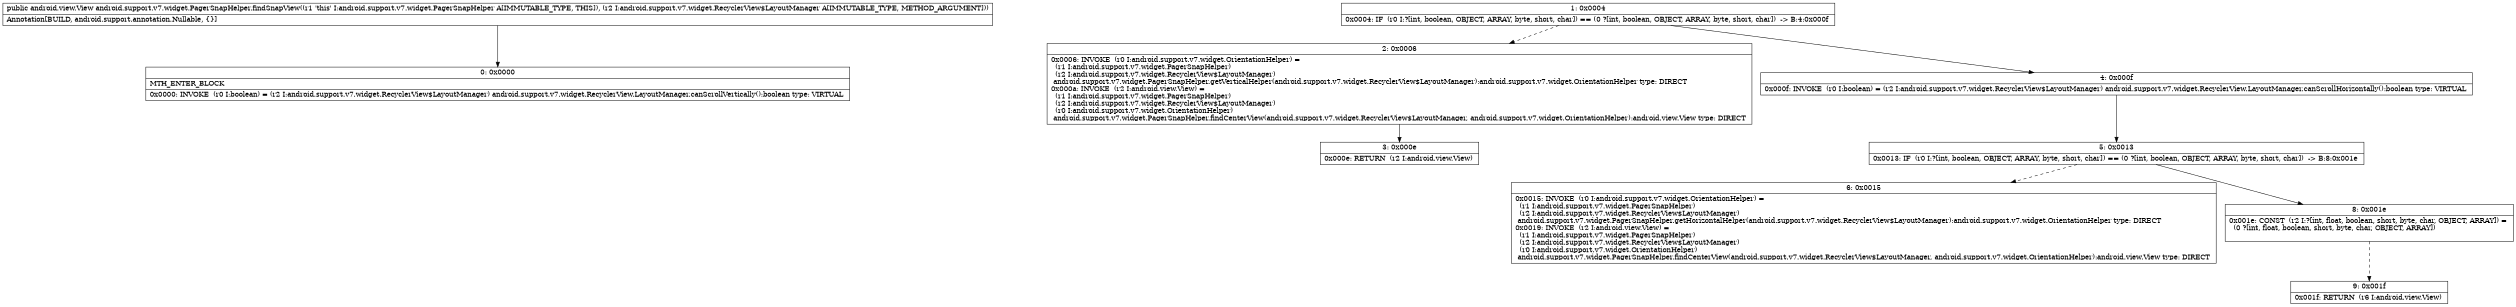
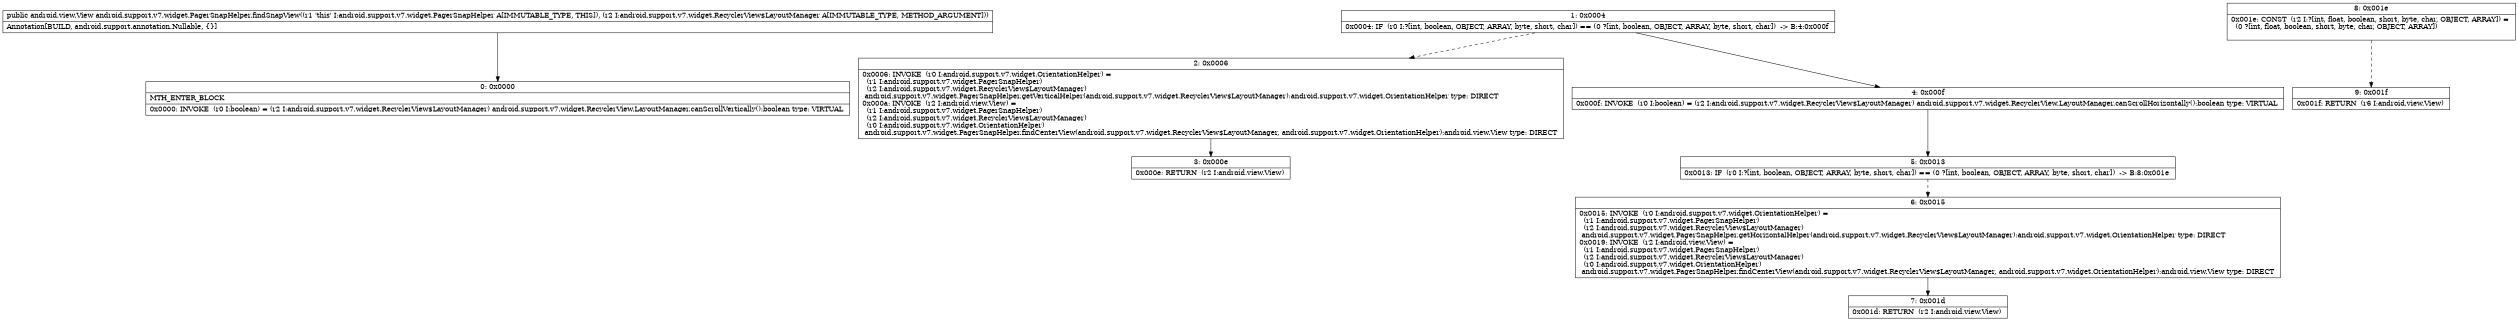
edge "5: 0x0013" -> "8: 0x001e": removed
node "7: 0x001d": added
